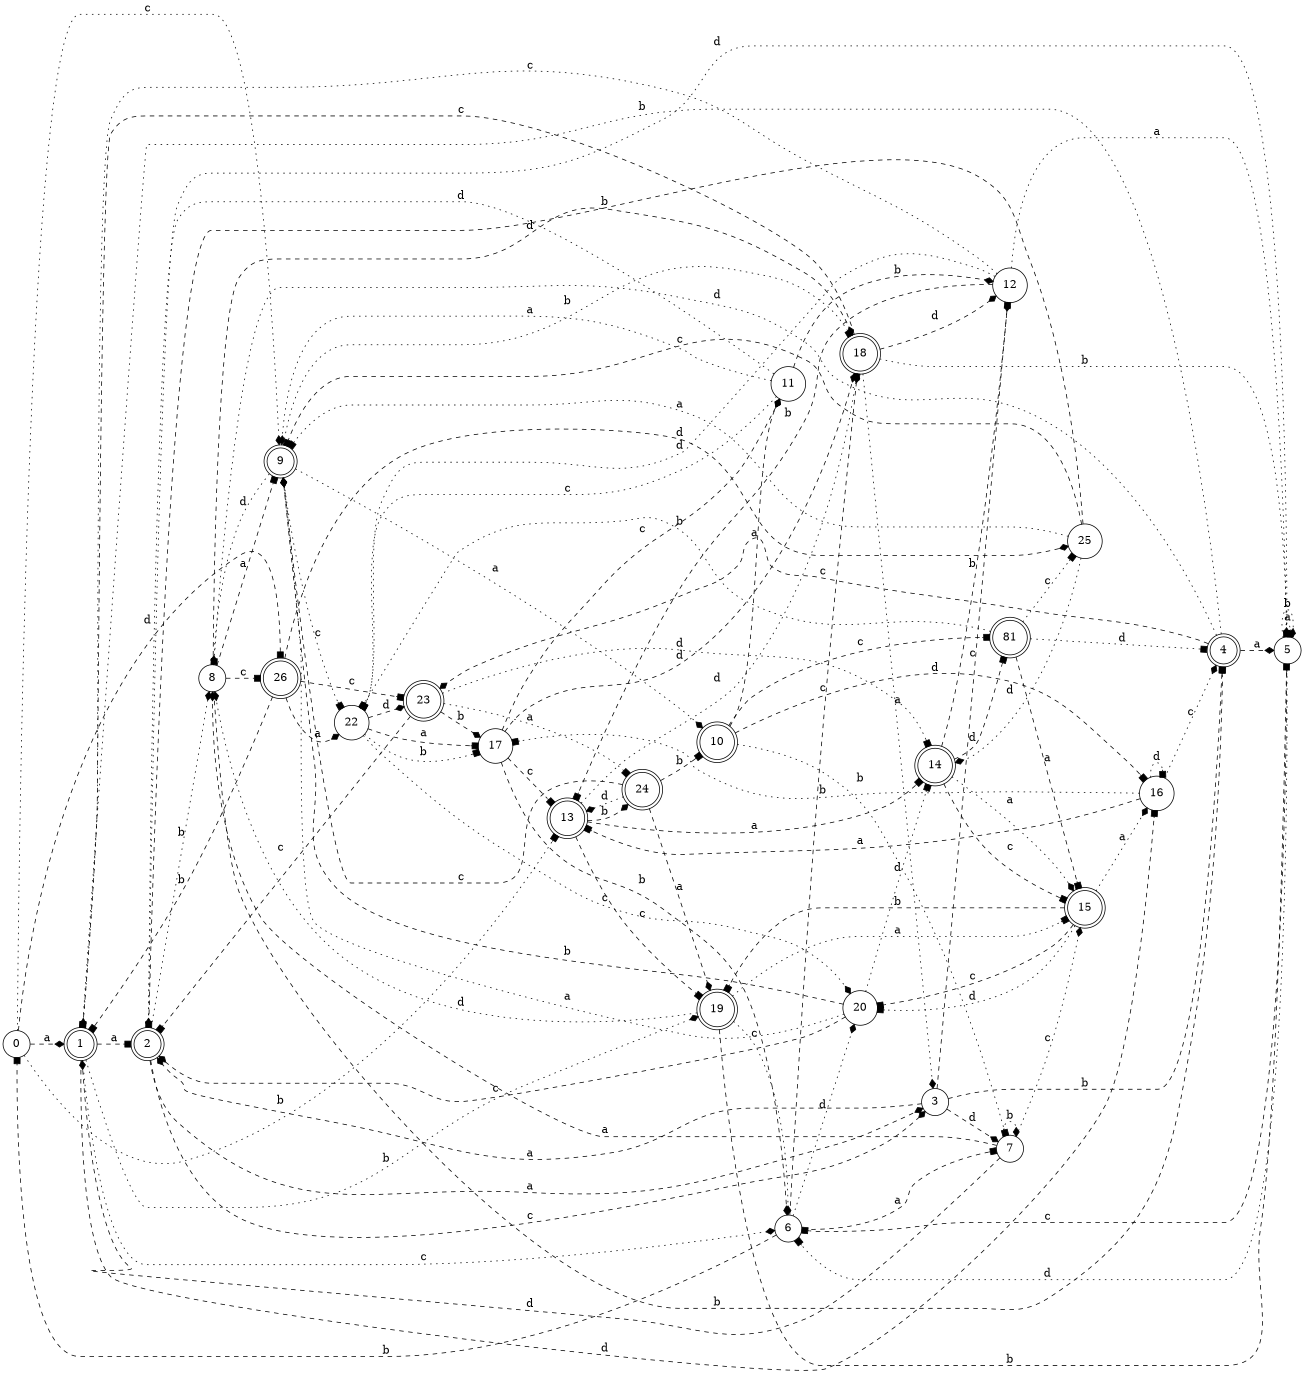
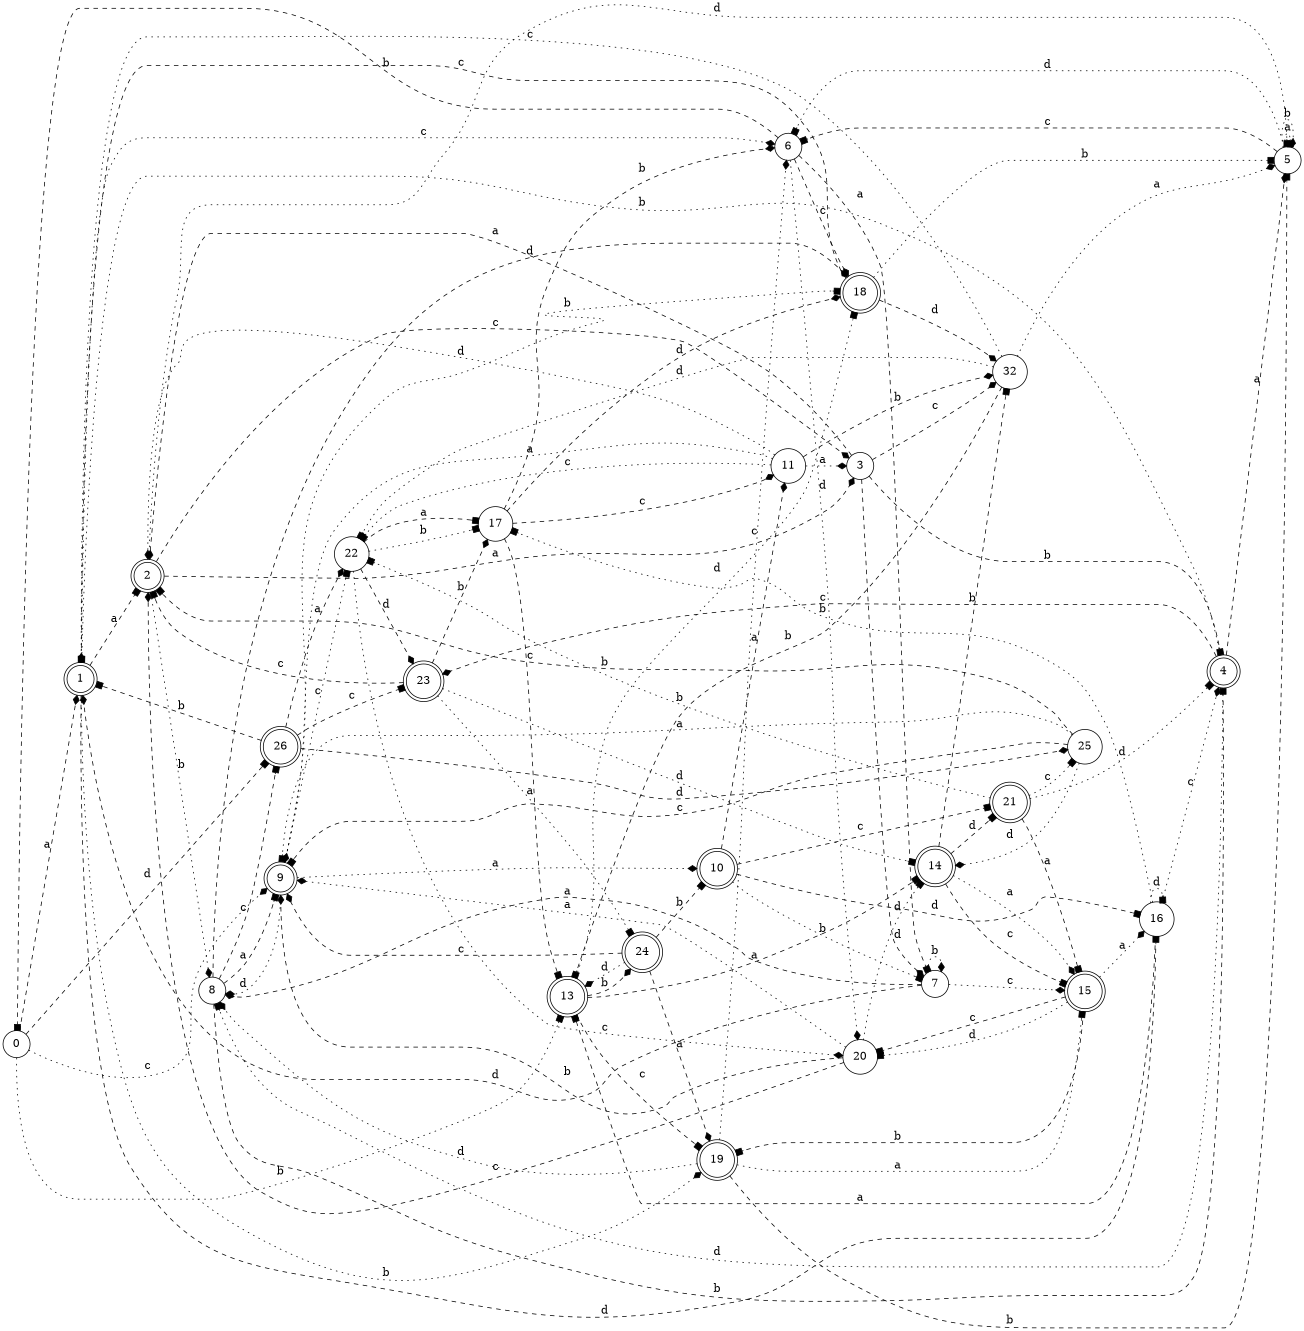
node "12": label "12" -> "32"
node "81": label "81" -> "21"
edge "18" -> "3": now "11" -> "3"
